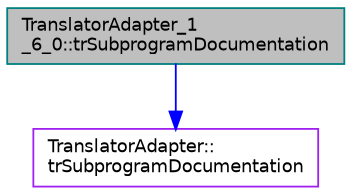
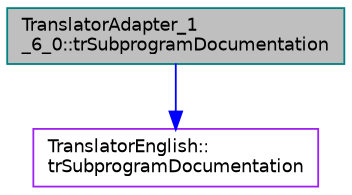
node "TranslatorAdapter:: trSubprogramDocumentation": label "TranslatorAdapter:: trSubprogramDocumentation" -> "TranslatorEnglish:: trSubprogramDocumentation"
